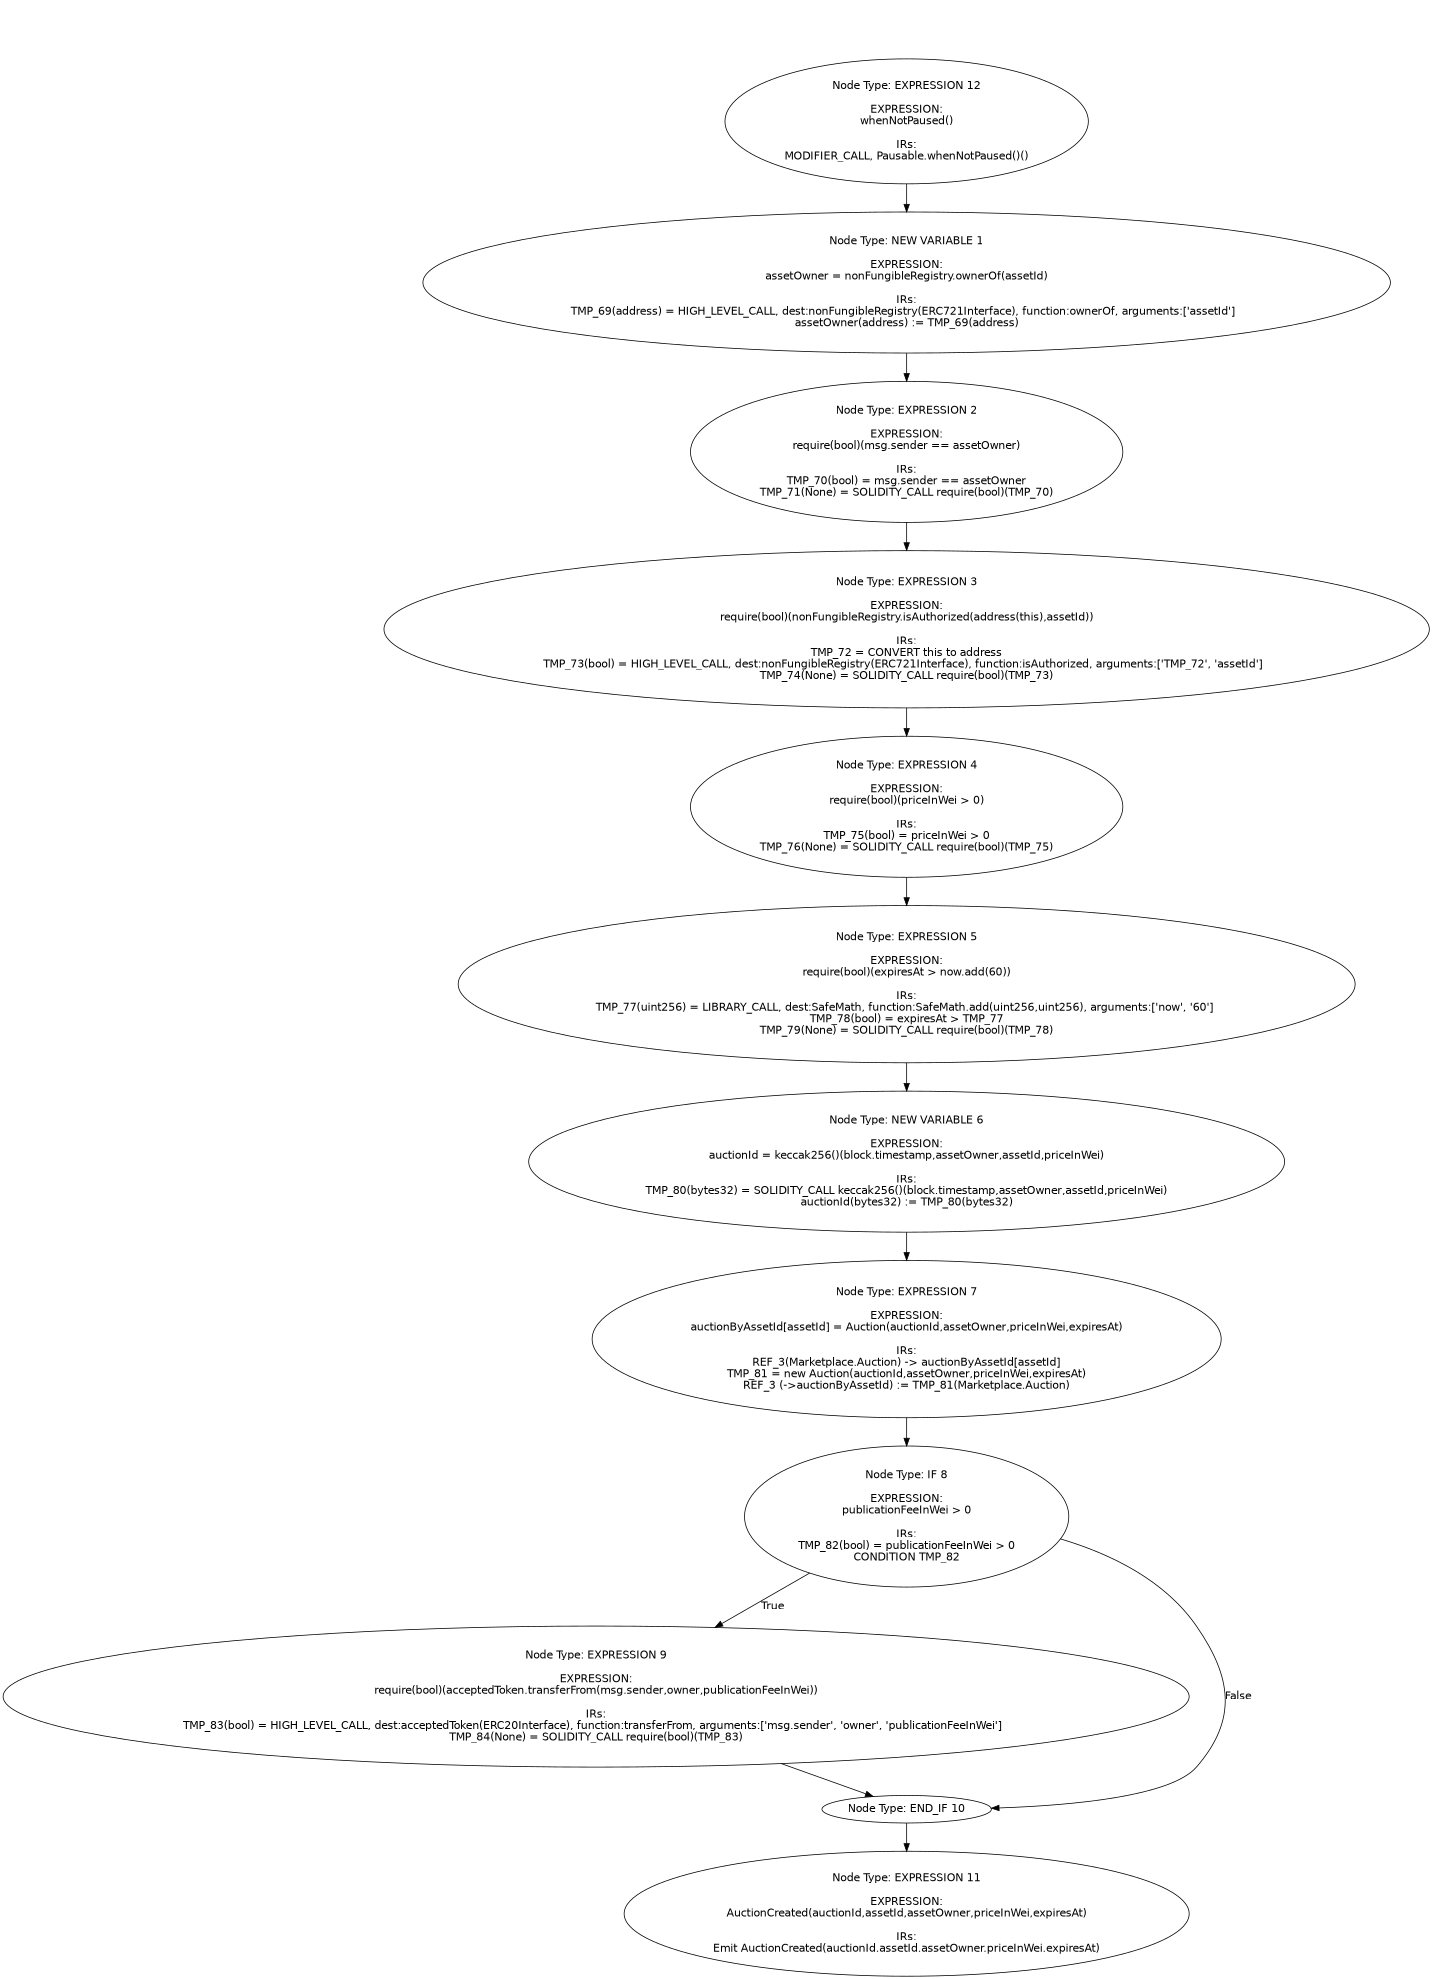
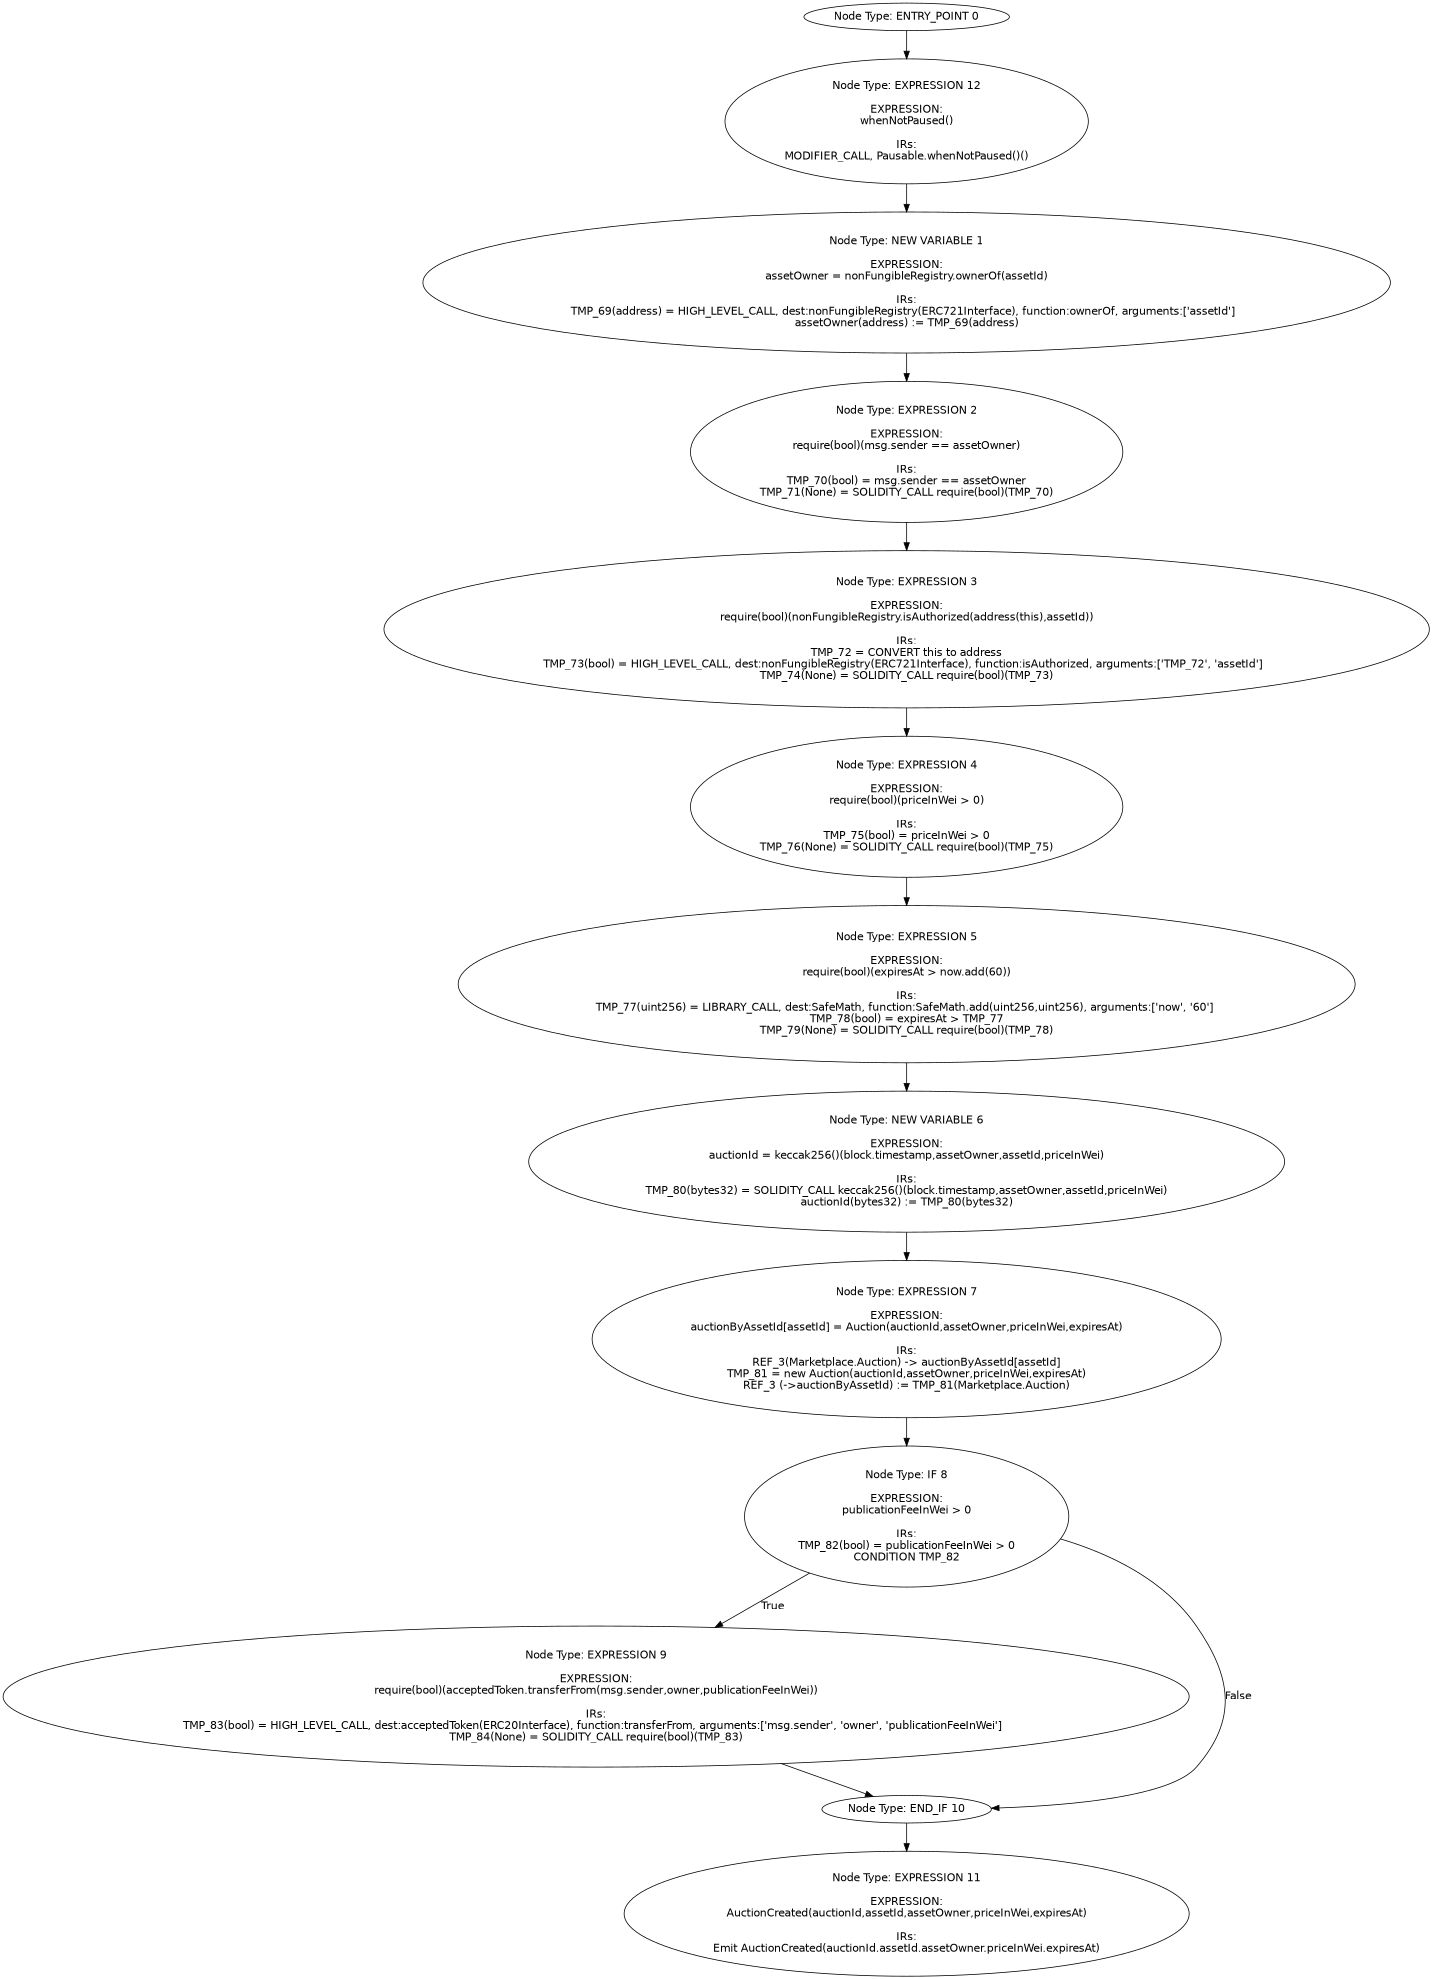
node "Node Type: ENTRY_POINT 0": added
